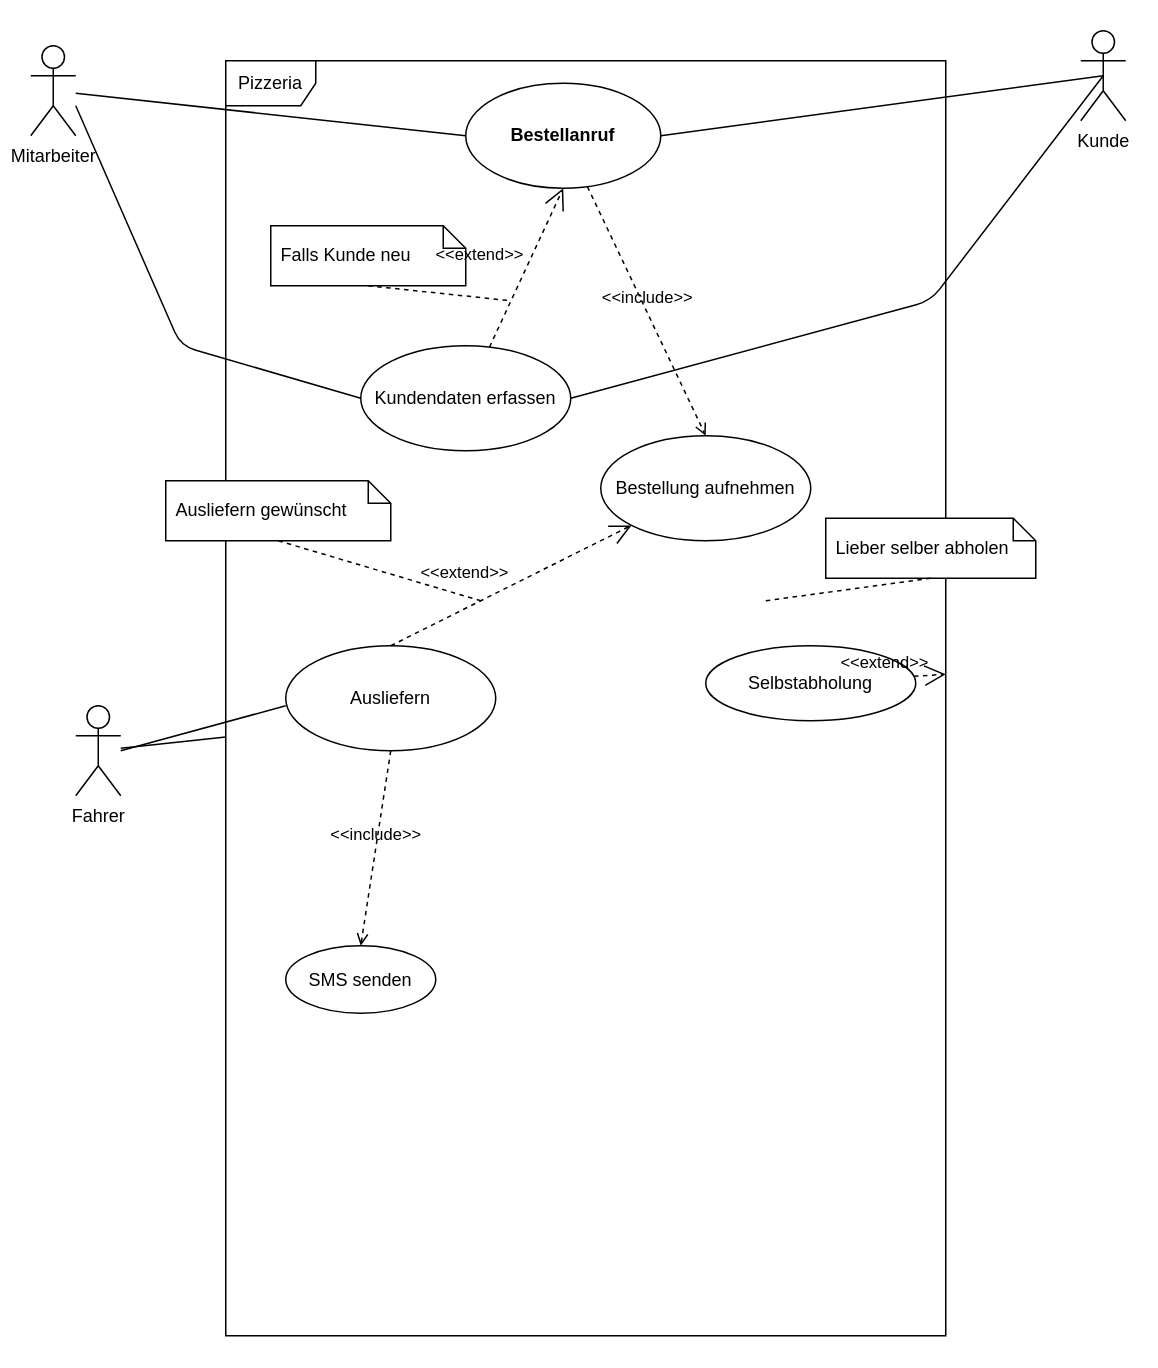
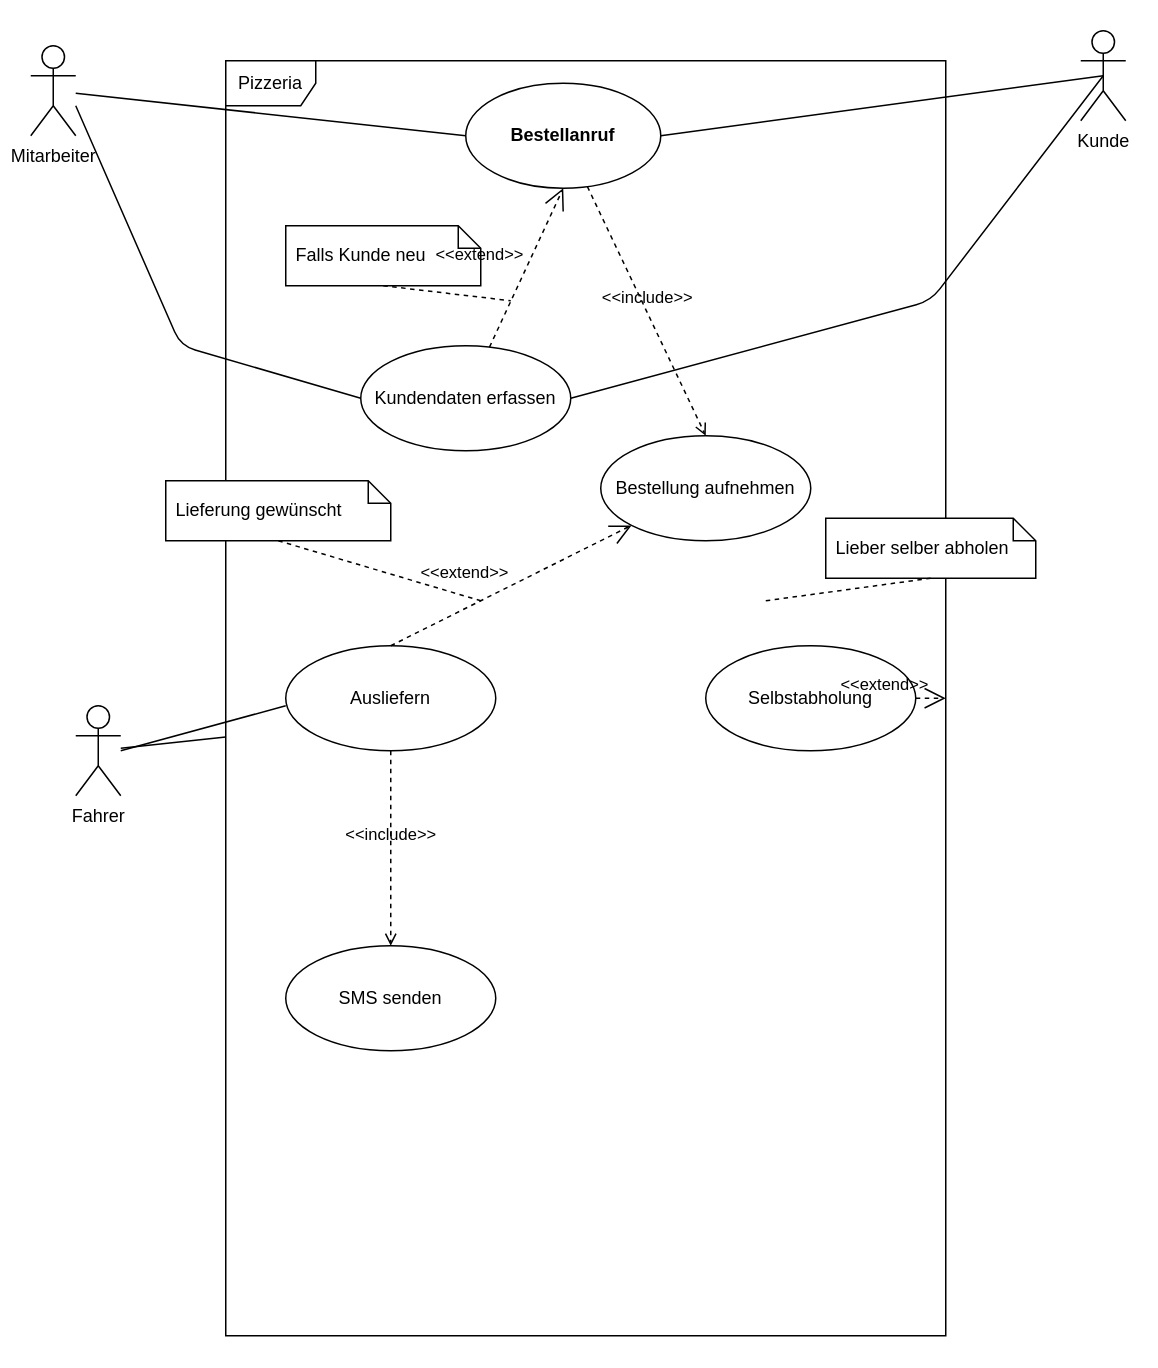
node "Falls Kunde neu": moved (368, 256) -> (383, 256)
node "Ausliefern gewünscht": label "Ausliefern gewünscht" -> "Lieferung gewünscht"
node "Selbstabholung": size 210x75 -> 210x105
node "SMS senden": size 150x68 -> 210x105
